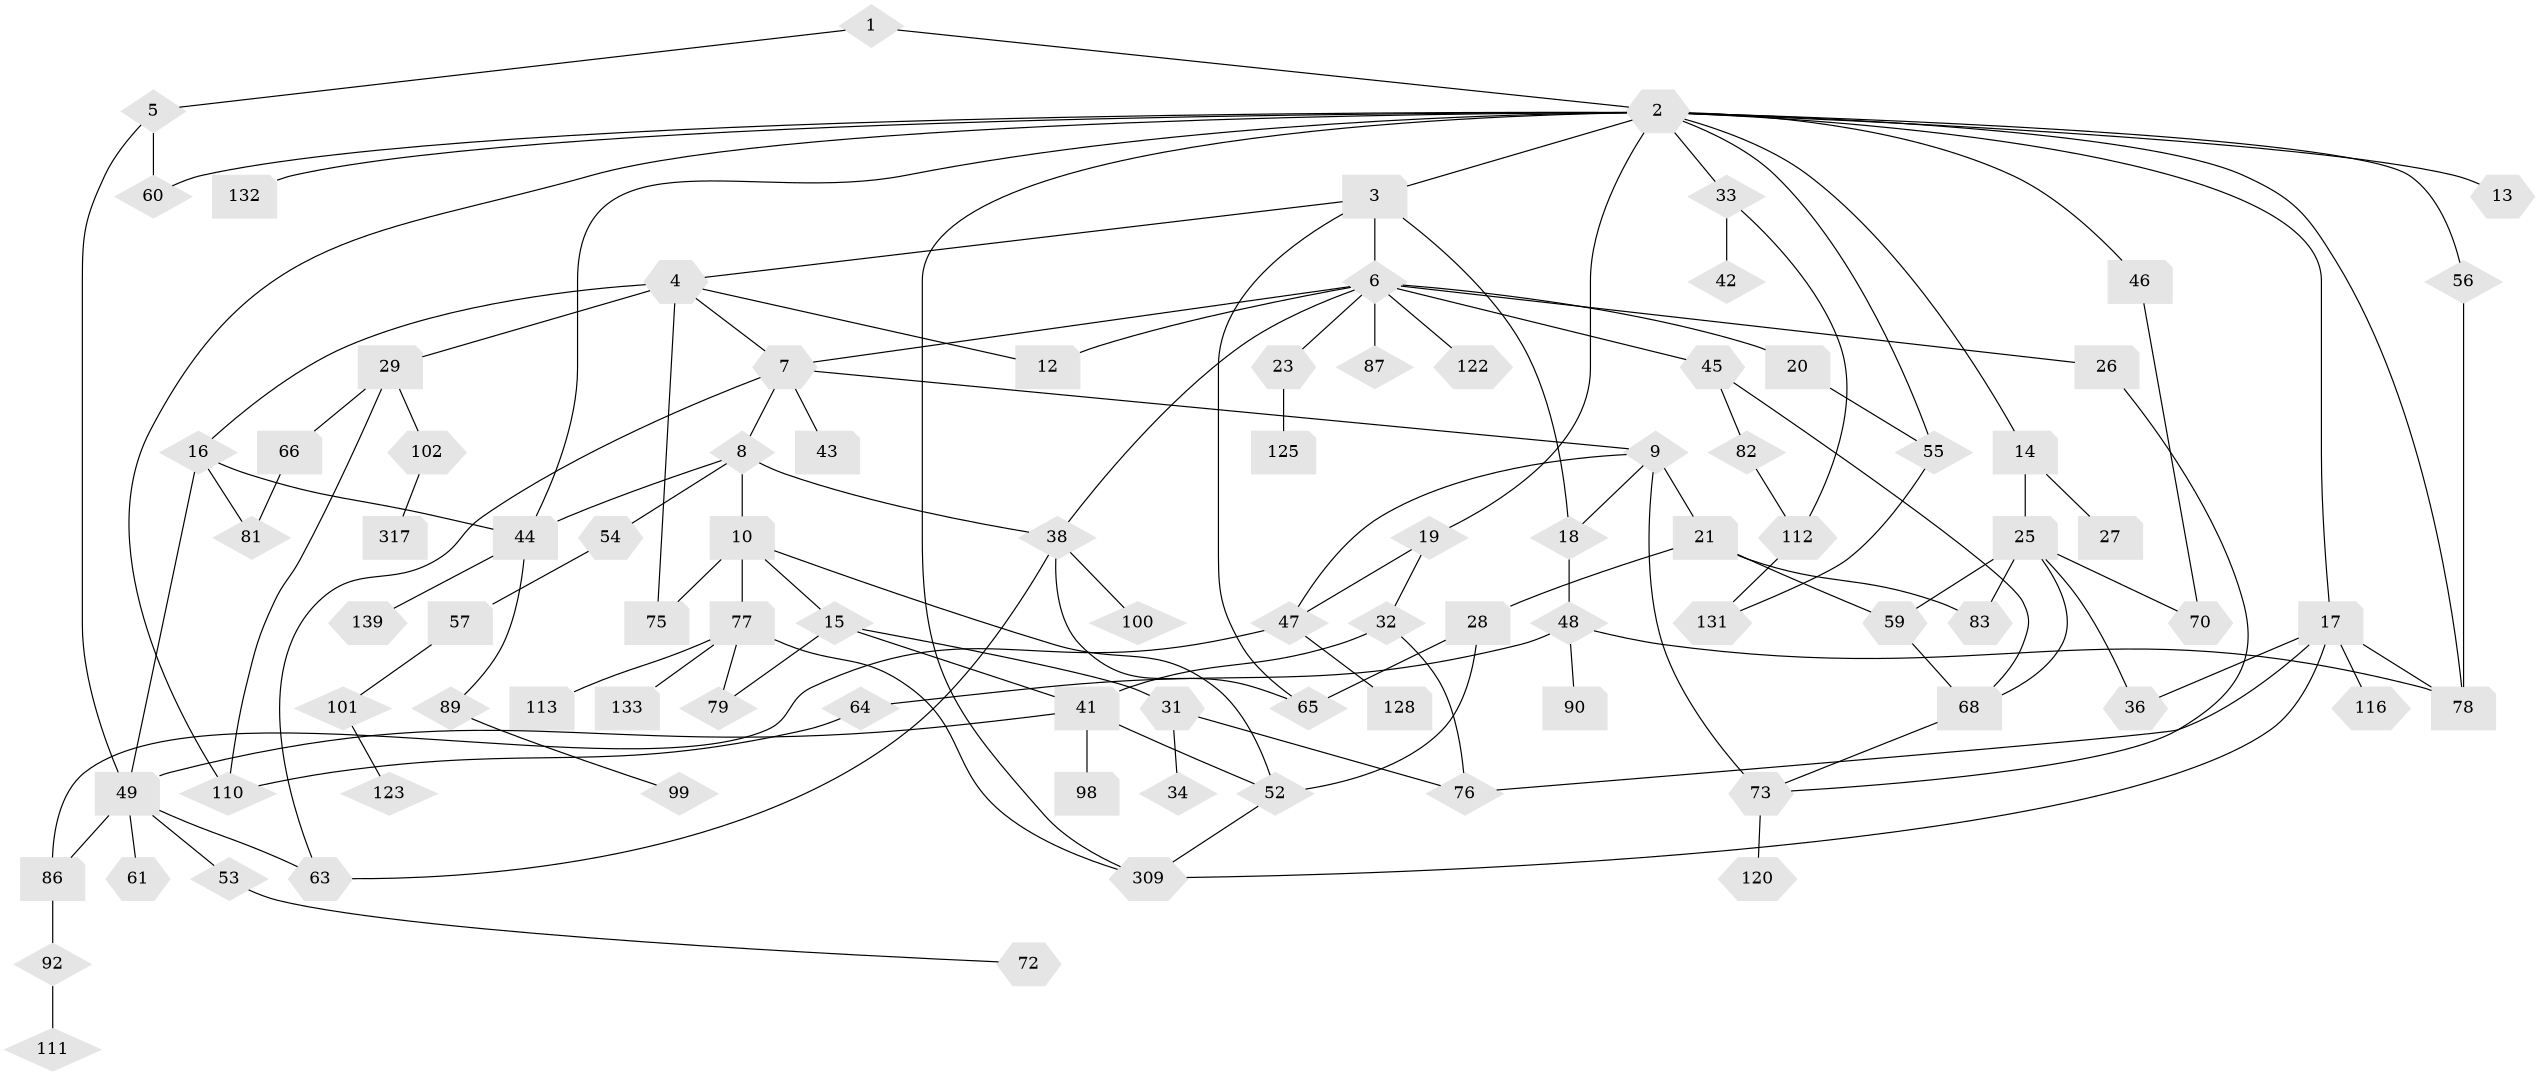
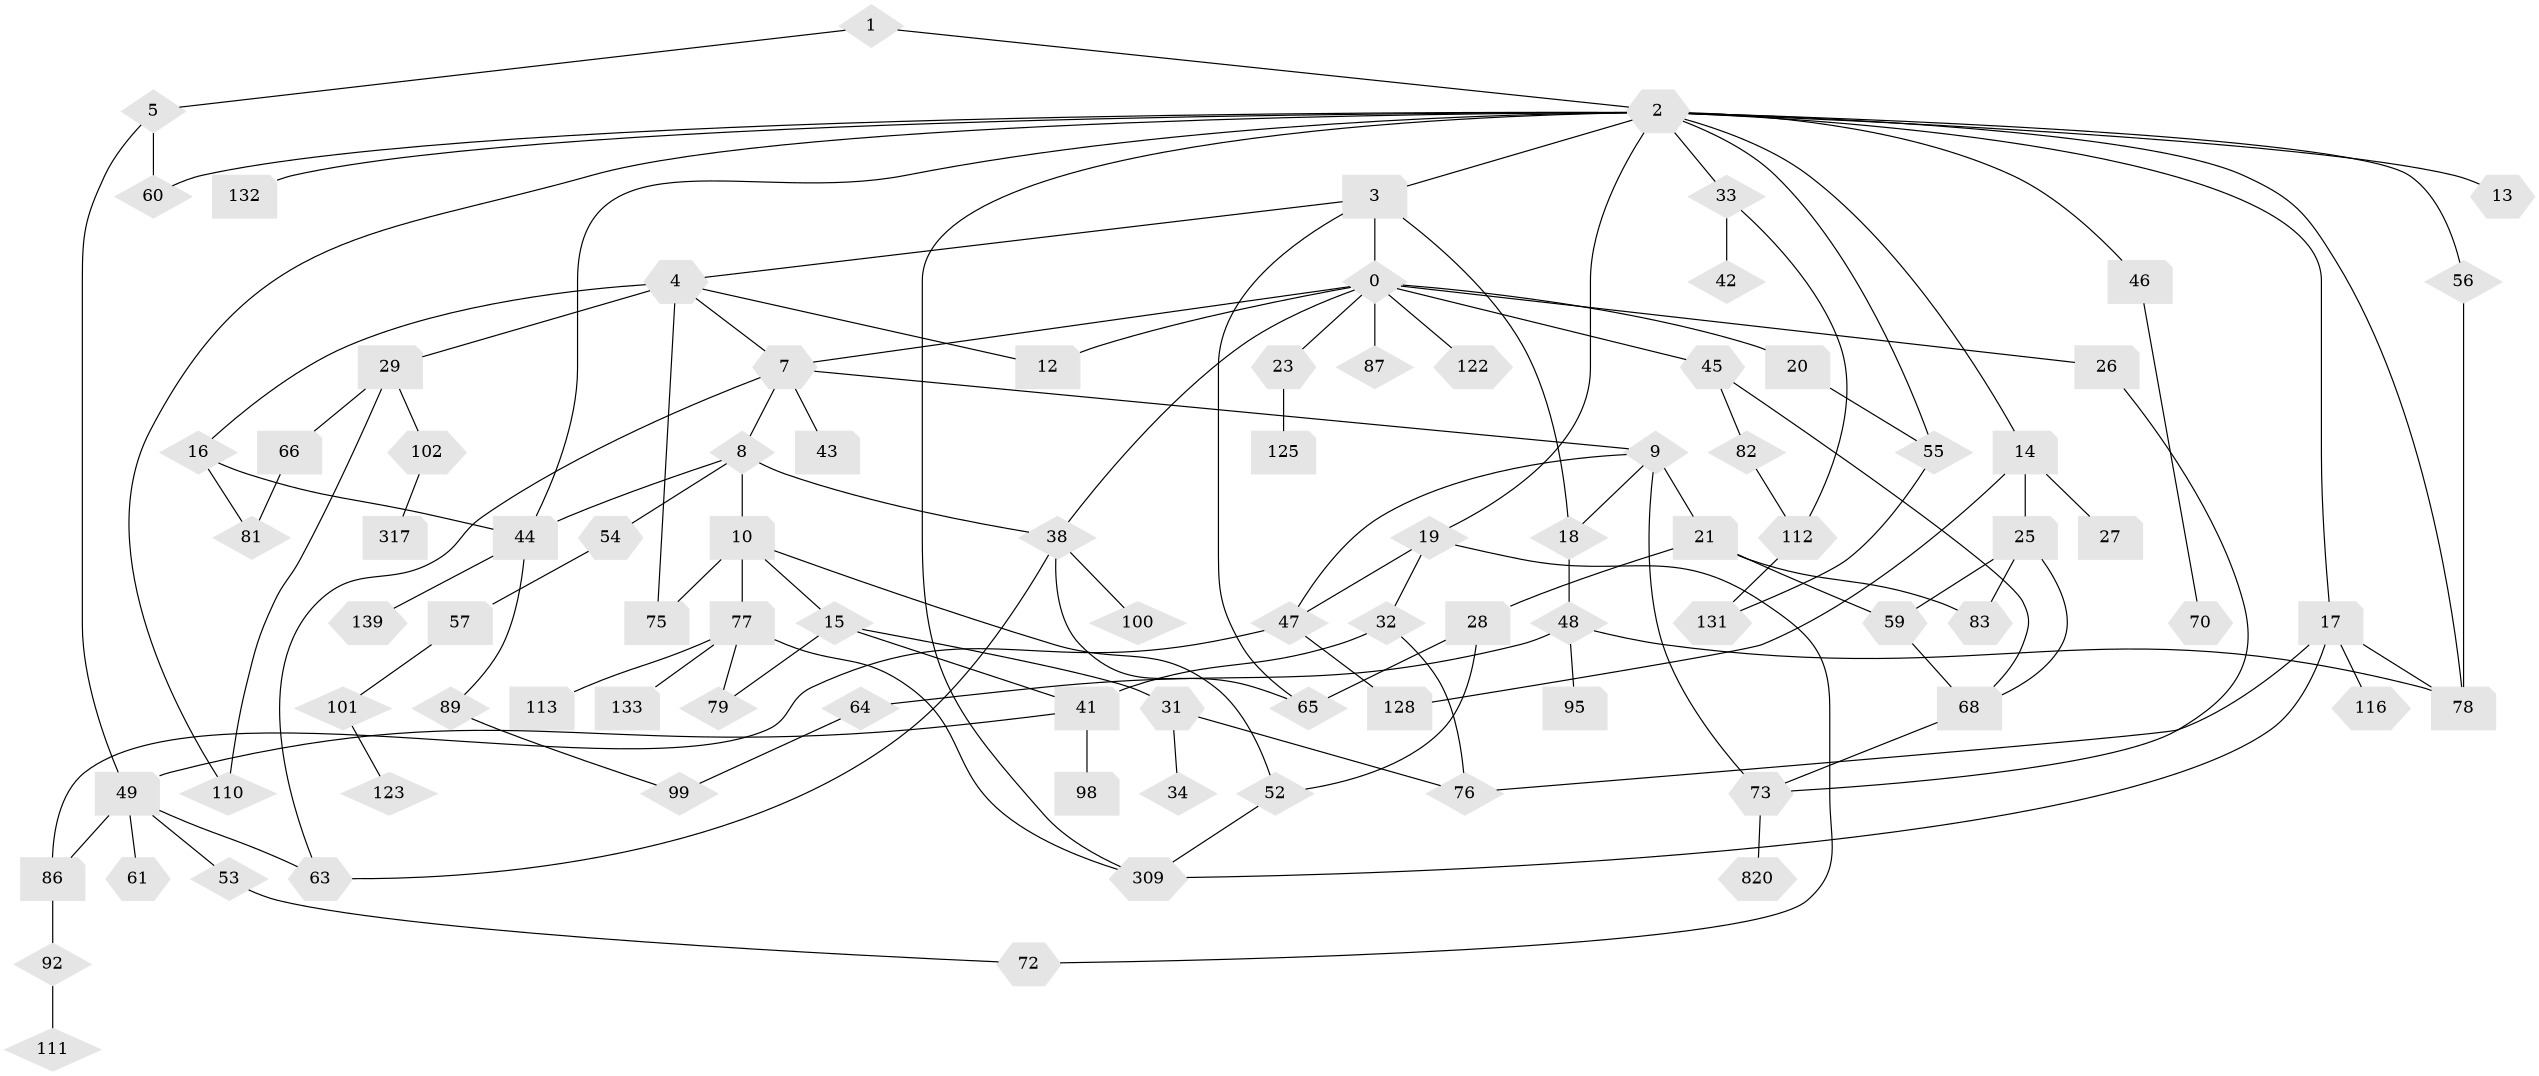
node "6": label "6" -> "0"
edge "25" -- "70": removed
edge "16" -- "49": removed
edge "14" -- "128": added
node "90": label "90" -> "95"
node "36": removed
edge "41" -- "52": removed
edge "64" -- "110": now "64" -- "99"
node "120": label "120" -> "820"
edge "19" -- "72": added
